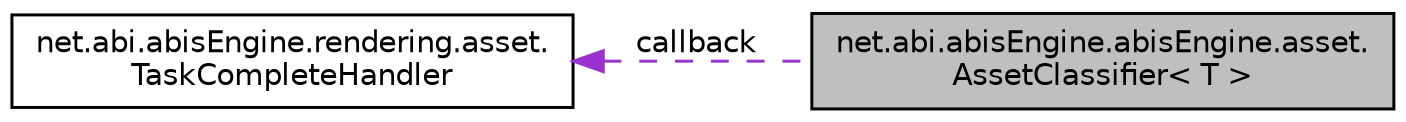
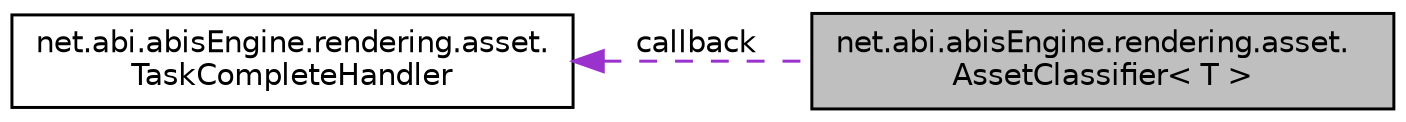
node "net.abi.abisEngine.abisEngine.asset. AssetClassifier< T >": label "net.abi.abisEngine.abisEngine.asset. AssetClassifier< T >" -> "net.abi.abisEngine.rendering.asset. AssetClassifier< T >"
